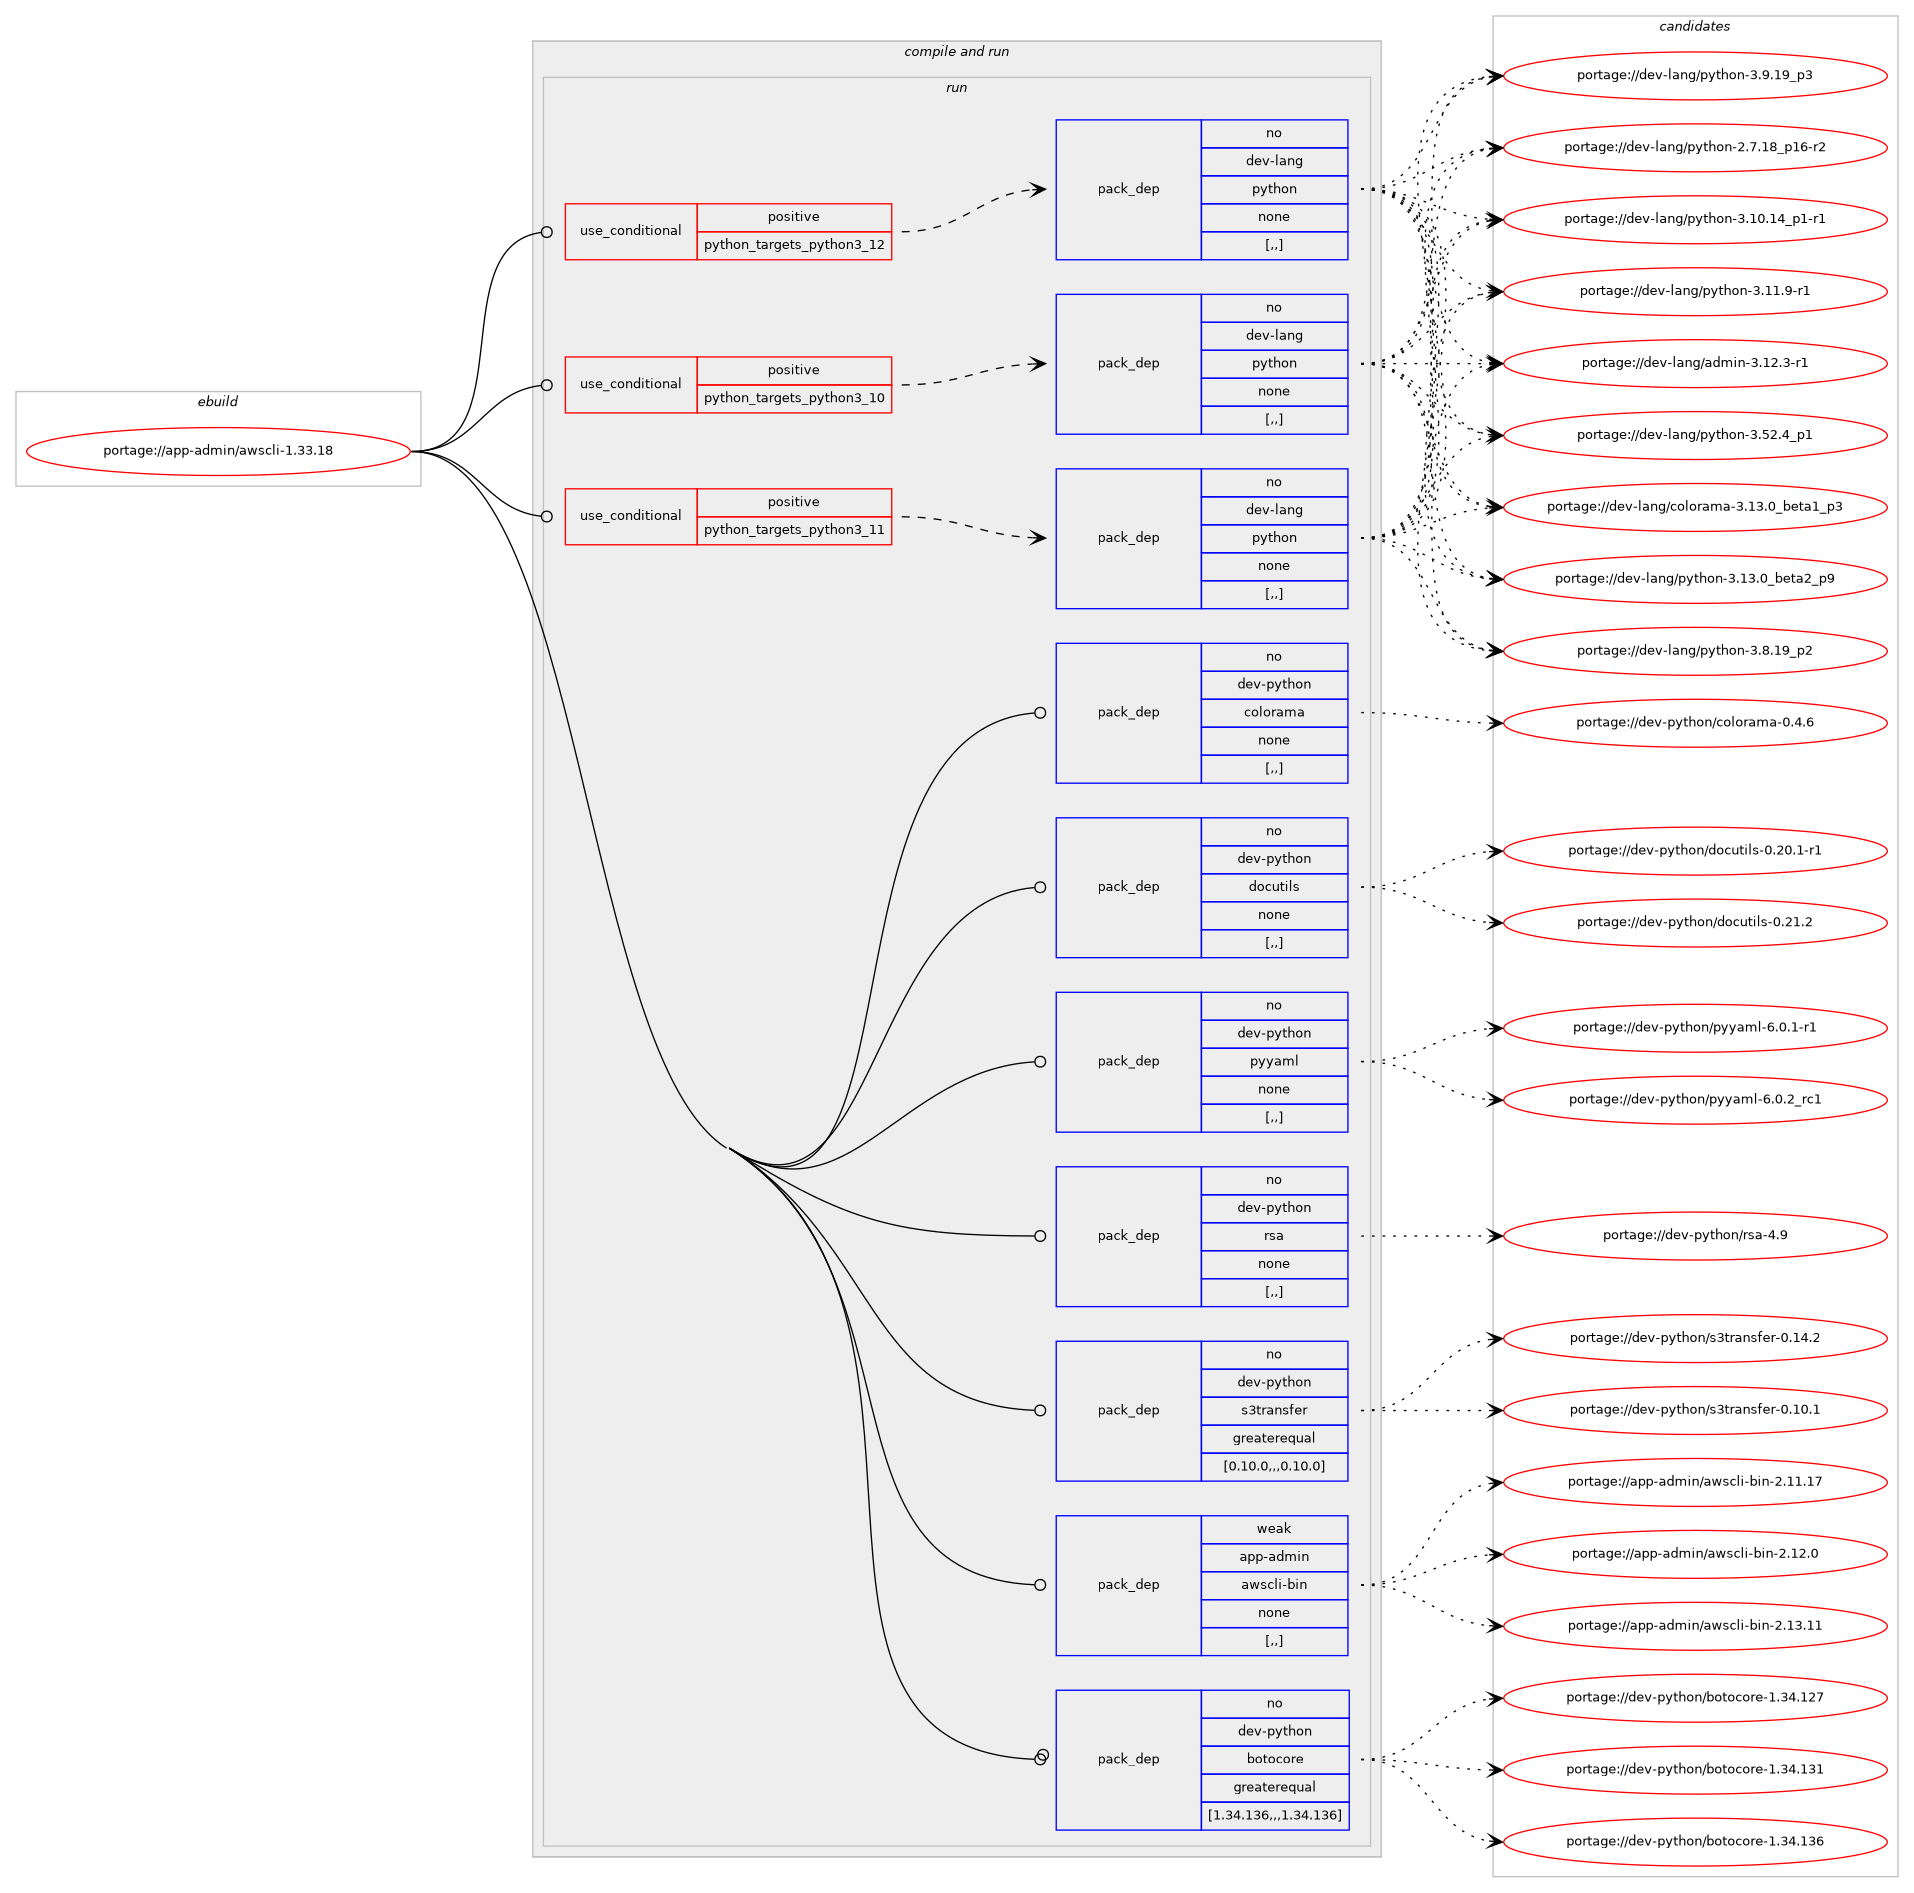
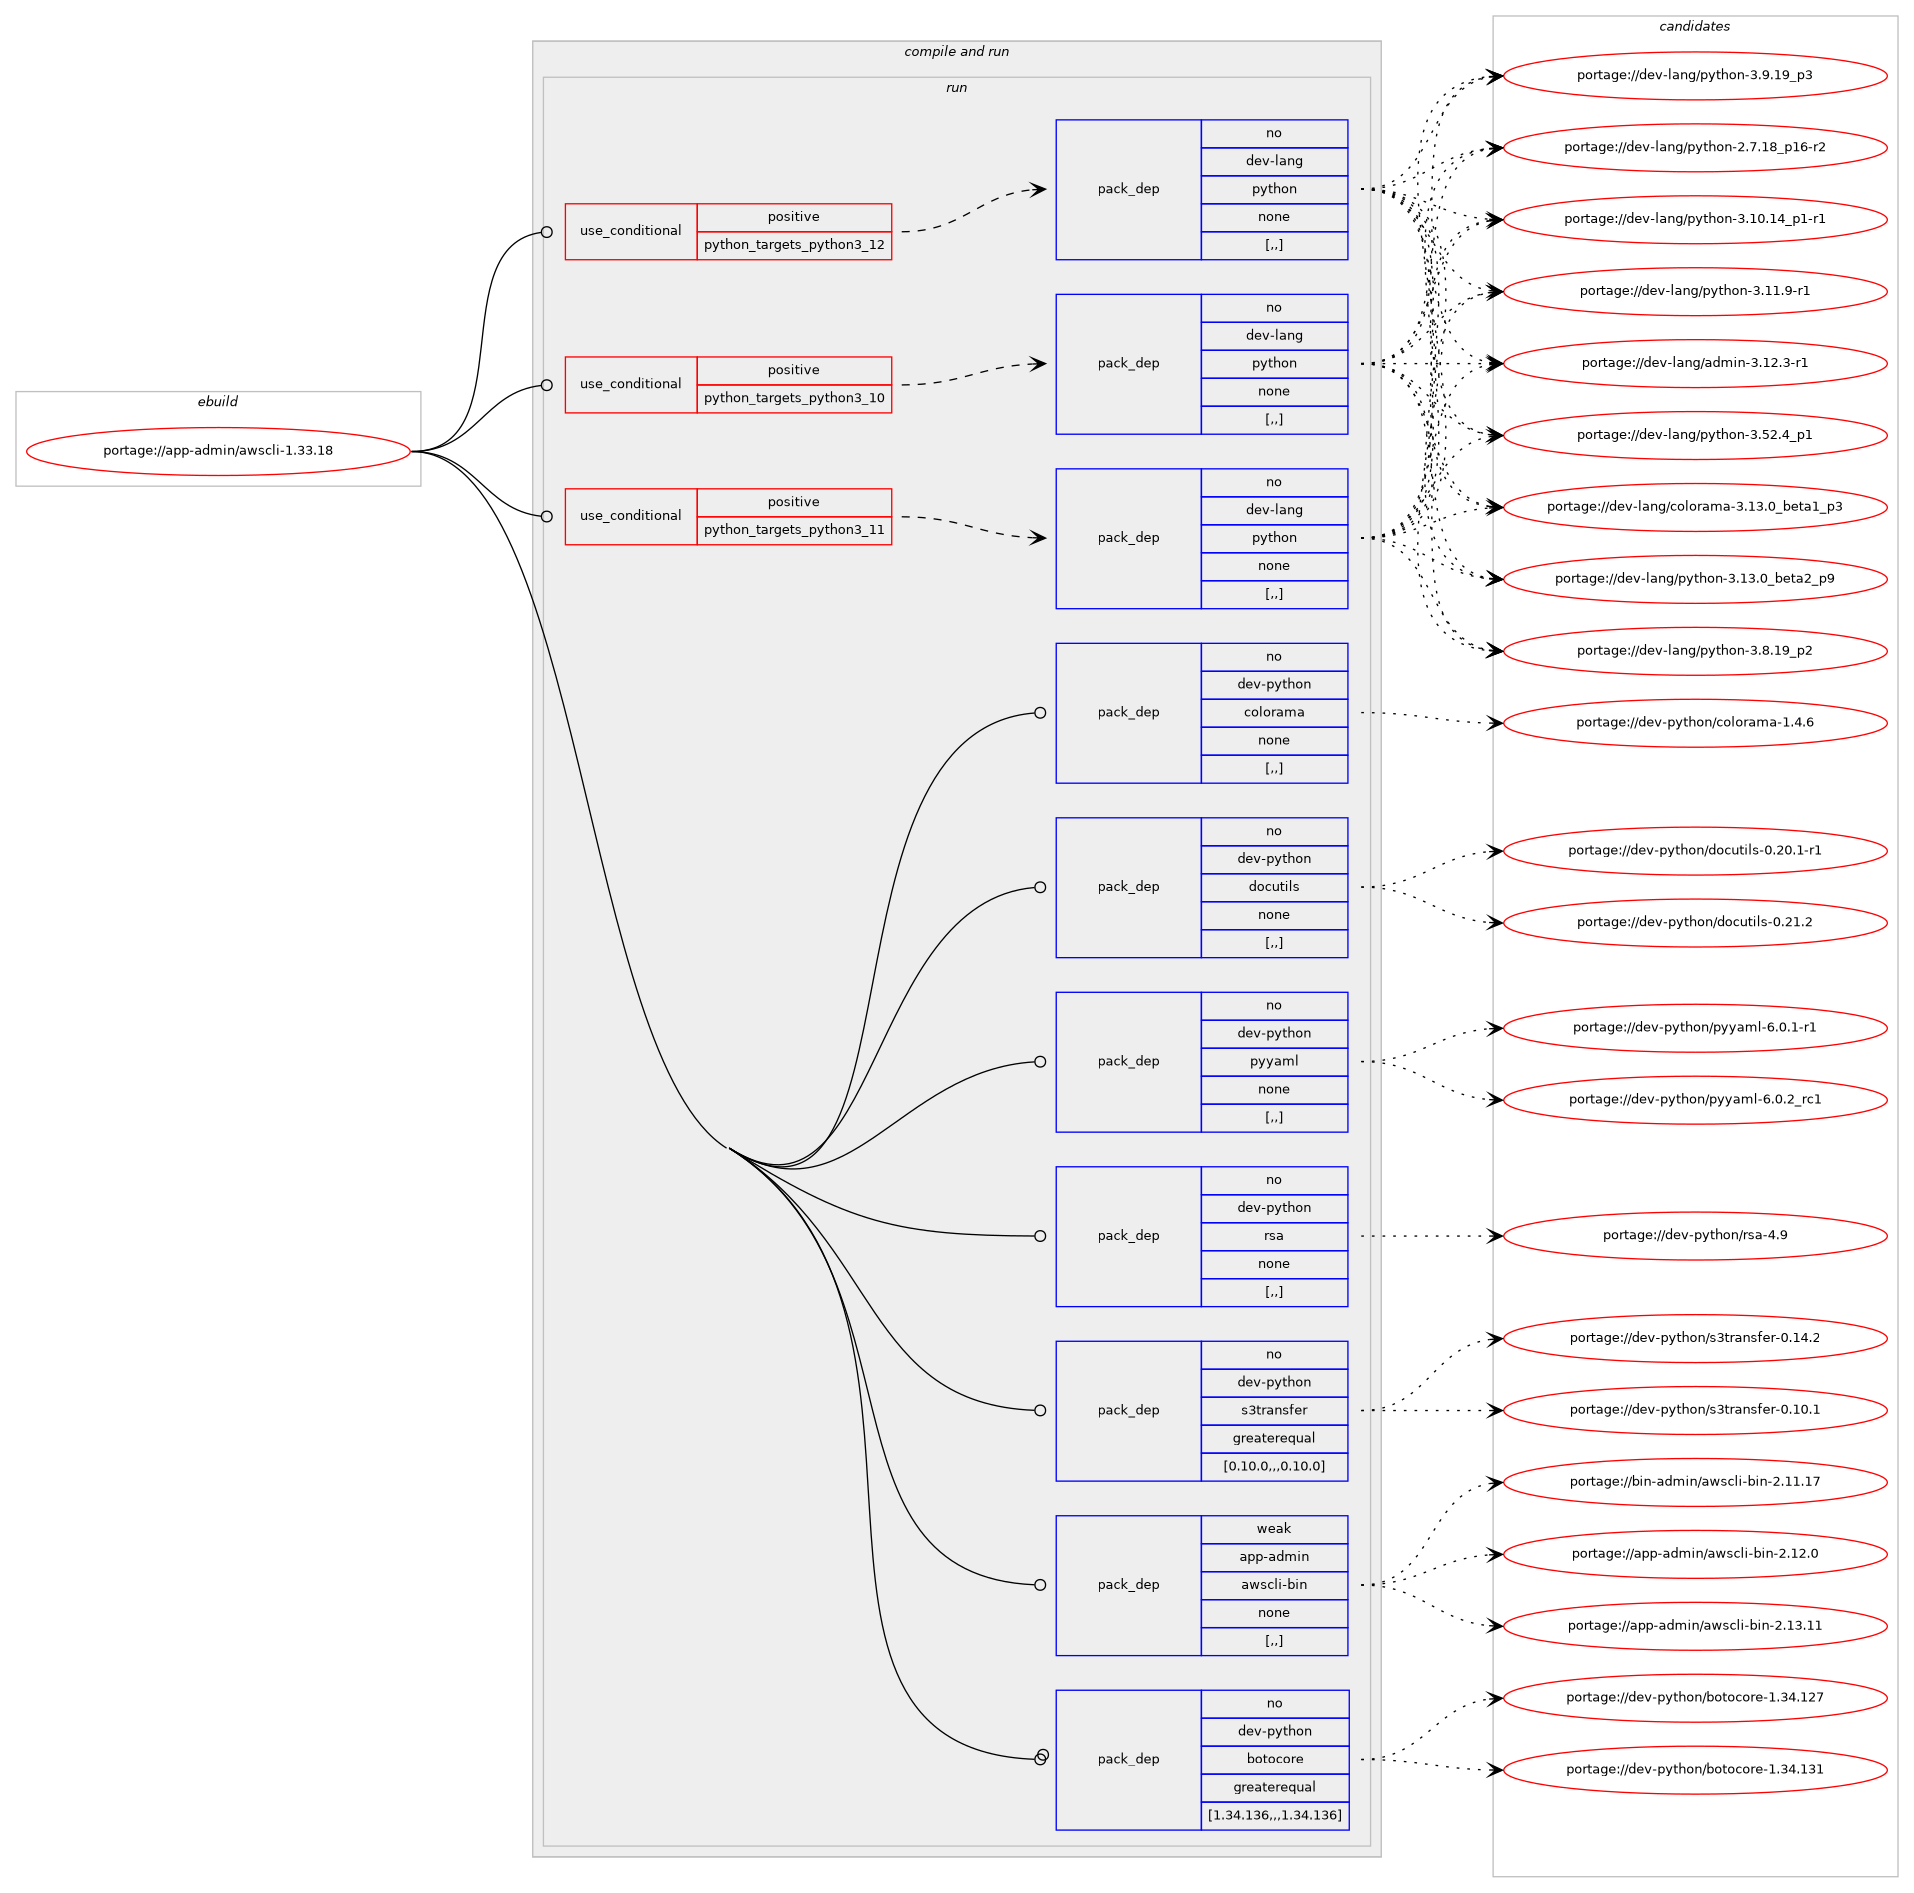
node "portage://dev-python/colorama-0.4.6": label "portage://dev-python/colorama-0.4.6" -> "portage://dev-python/colorama-1.4.6"
node "portage://app-admin/awscli-bin-2.11.17": label "portage://app-admin/awscli-bin-2.11.17" -> "portage://bin-admin/awscli-bin-2.11.17"
node "portage://dev-python/botocore-1.34.136": removed
